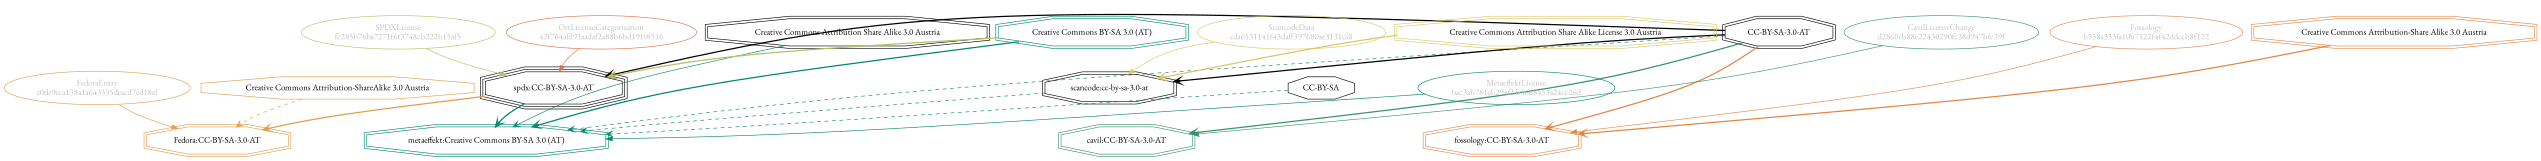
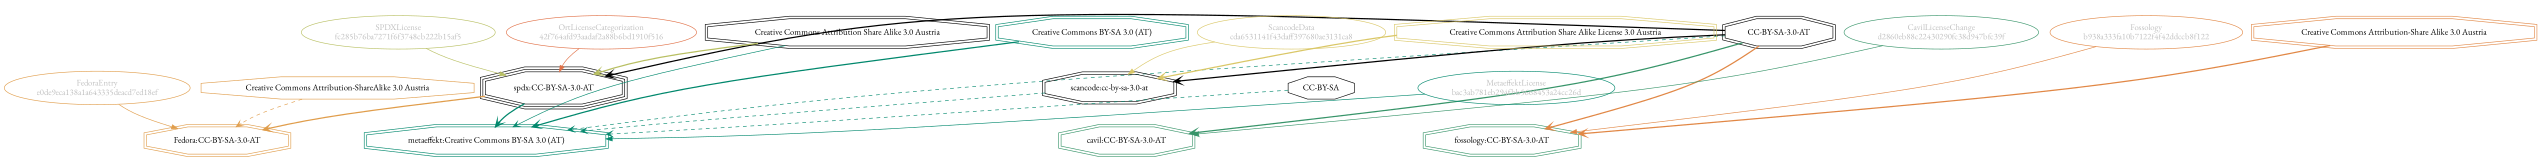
edge "Creative Commons BY-SA 3.0 (AT)" -> "spdx:CC-BY-SA-3.0-AT": now "Creative Commons Attribution Share Alike 3.0 Austria" -> "spdx:CC-BY-SA-3.0-AT"
node "fossology:CC-BY-SA-3.0-AT": color #e18745 -> #379469
